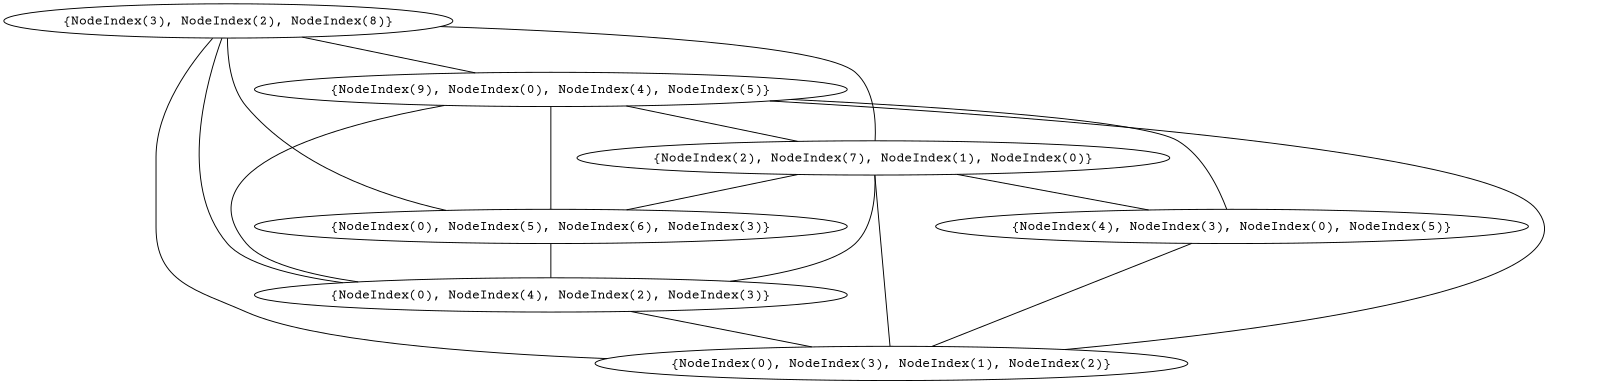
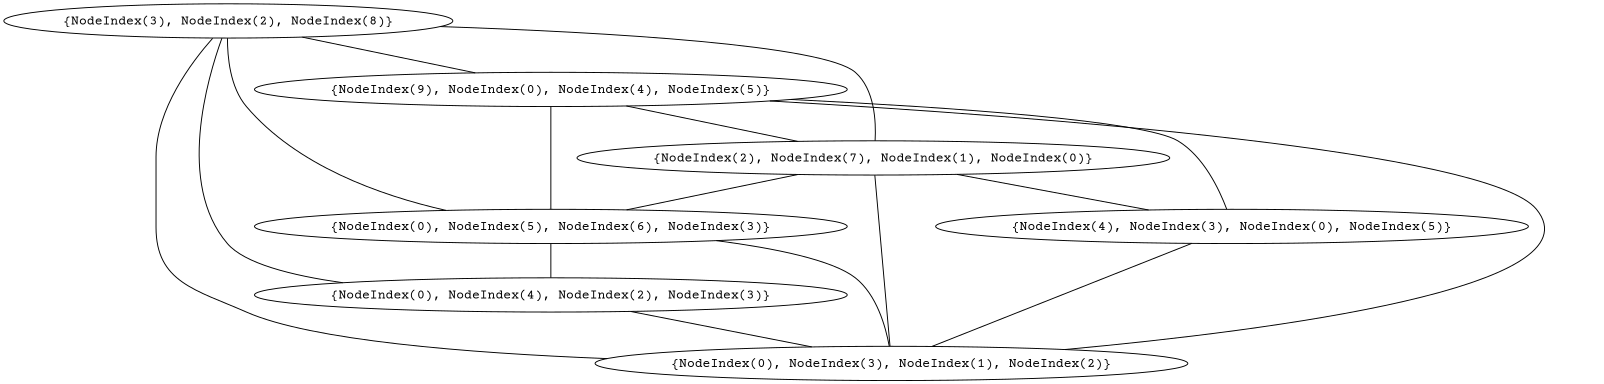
edge "{NodeIndex(9), NodeIndex(0), NodeIndex(4), NodeIndex(5)}" -- "{NodeIndex(0), NodeIndex(4), NodeIndex(2), NodeIndex(3)}": removed
edge "{NodeIndex(2), NodeIndex(7), NodeIndex(1), NodeIndex(0)}" -- "{NodeIndex(0), NodeIndex(4), NodeIndex(2), NodeIndex(3)}": removed
edge "{NodeIndex(0), NodeIndex(5), NodeIndex(6), NodeIndex(3)}" -- "{NodeIndex(0), NodeIndex(3), NodeIndex(1), NodeIndex(2)}": added
